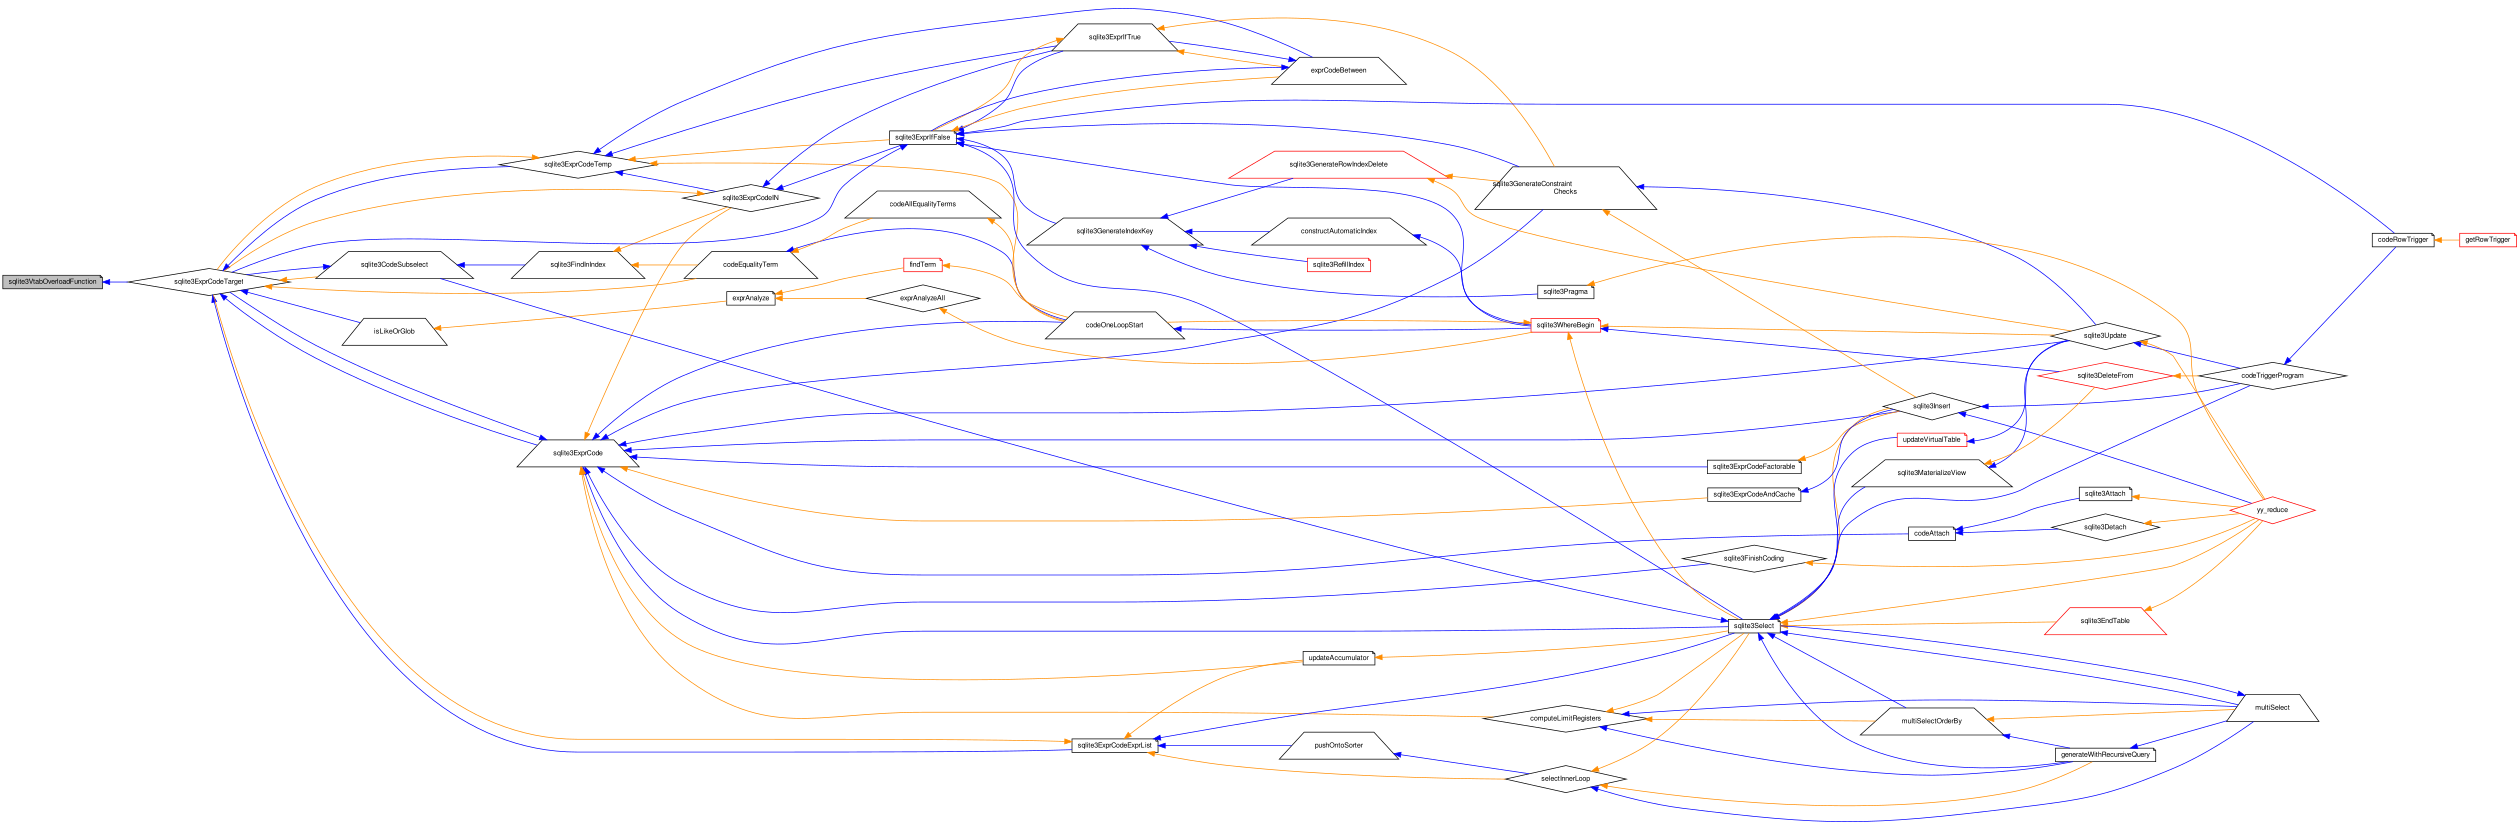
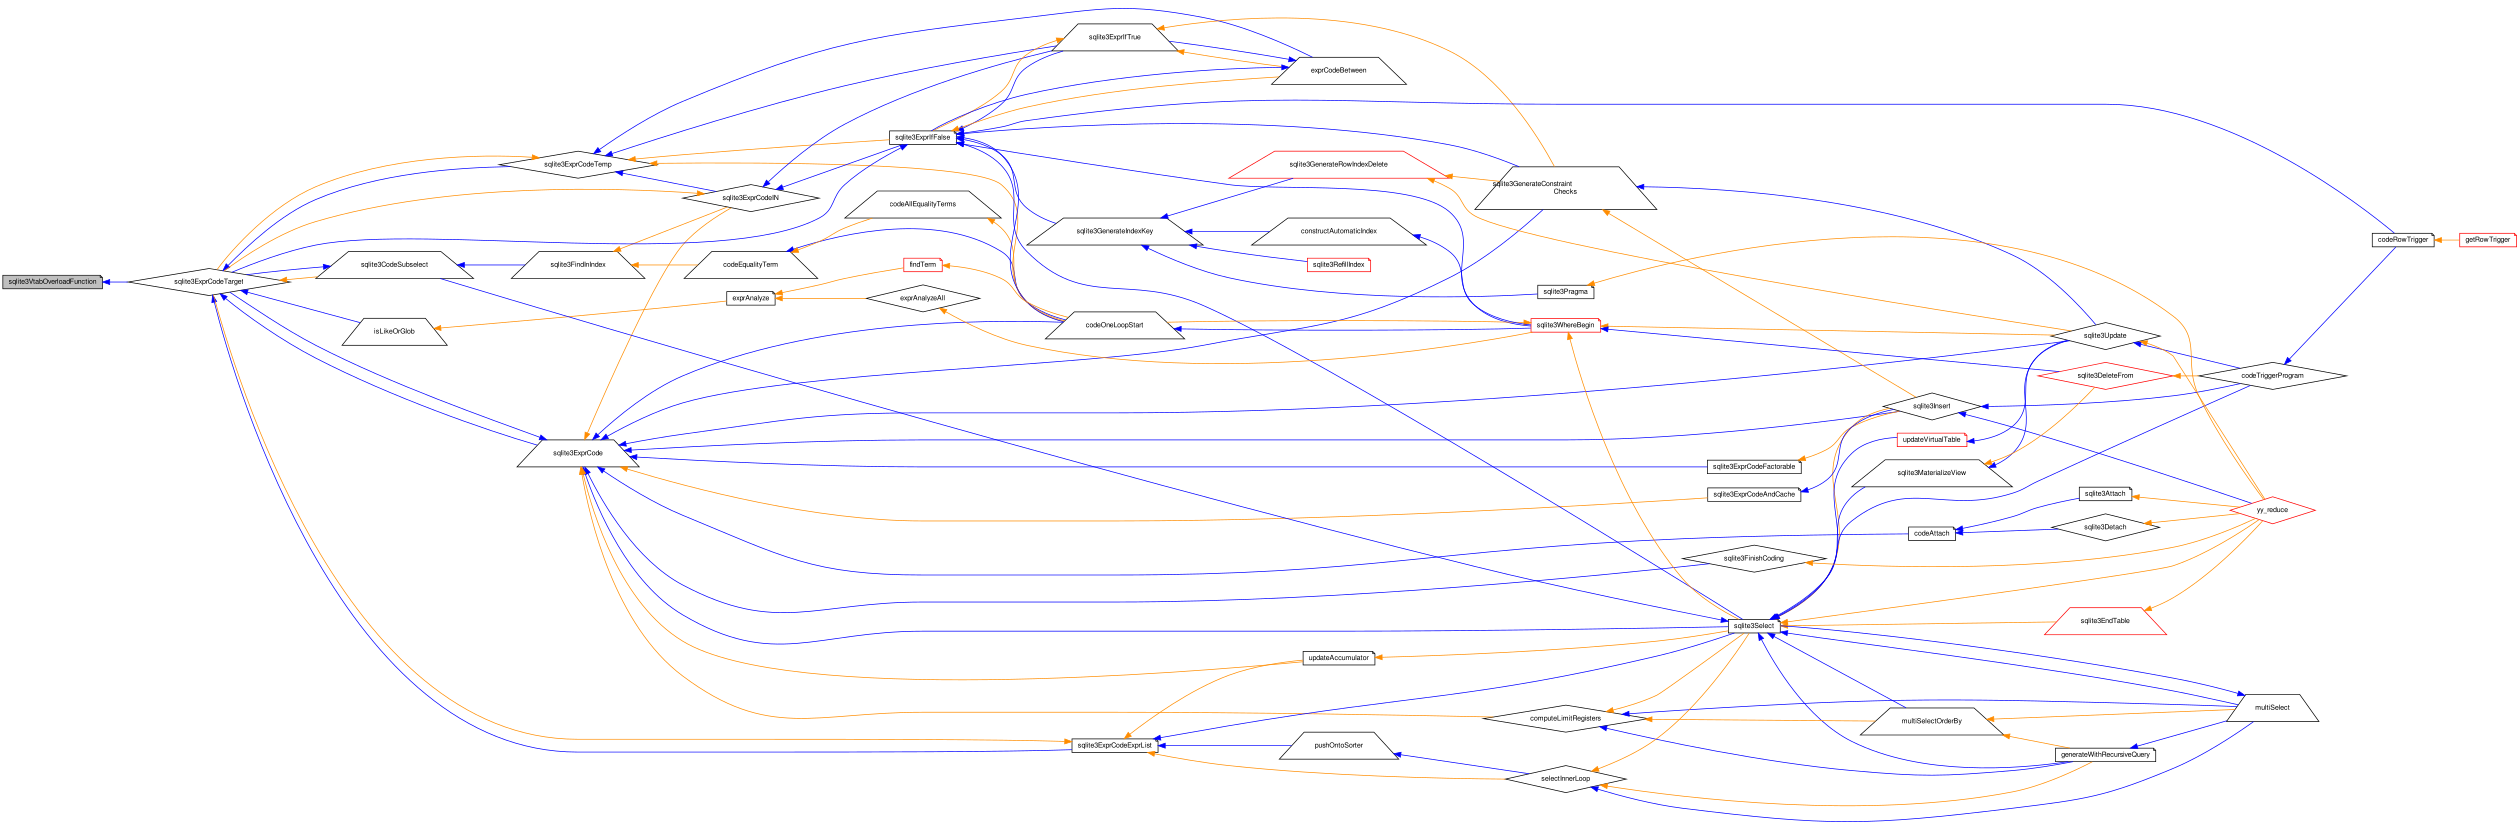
edge "codeOneLoopStart" -> "sqlite3ExprIfFalse": added
edge "codeEqualityTerm" -> "sqlite3ExprCodeTarget": removed
edge "generateWithRecursiveQuery" -> "multiSelectOrderBy": color blue -> darkorange
